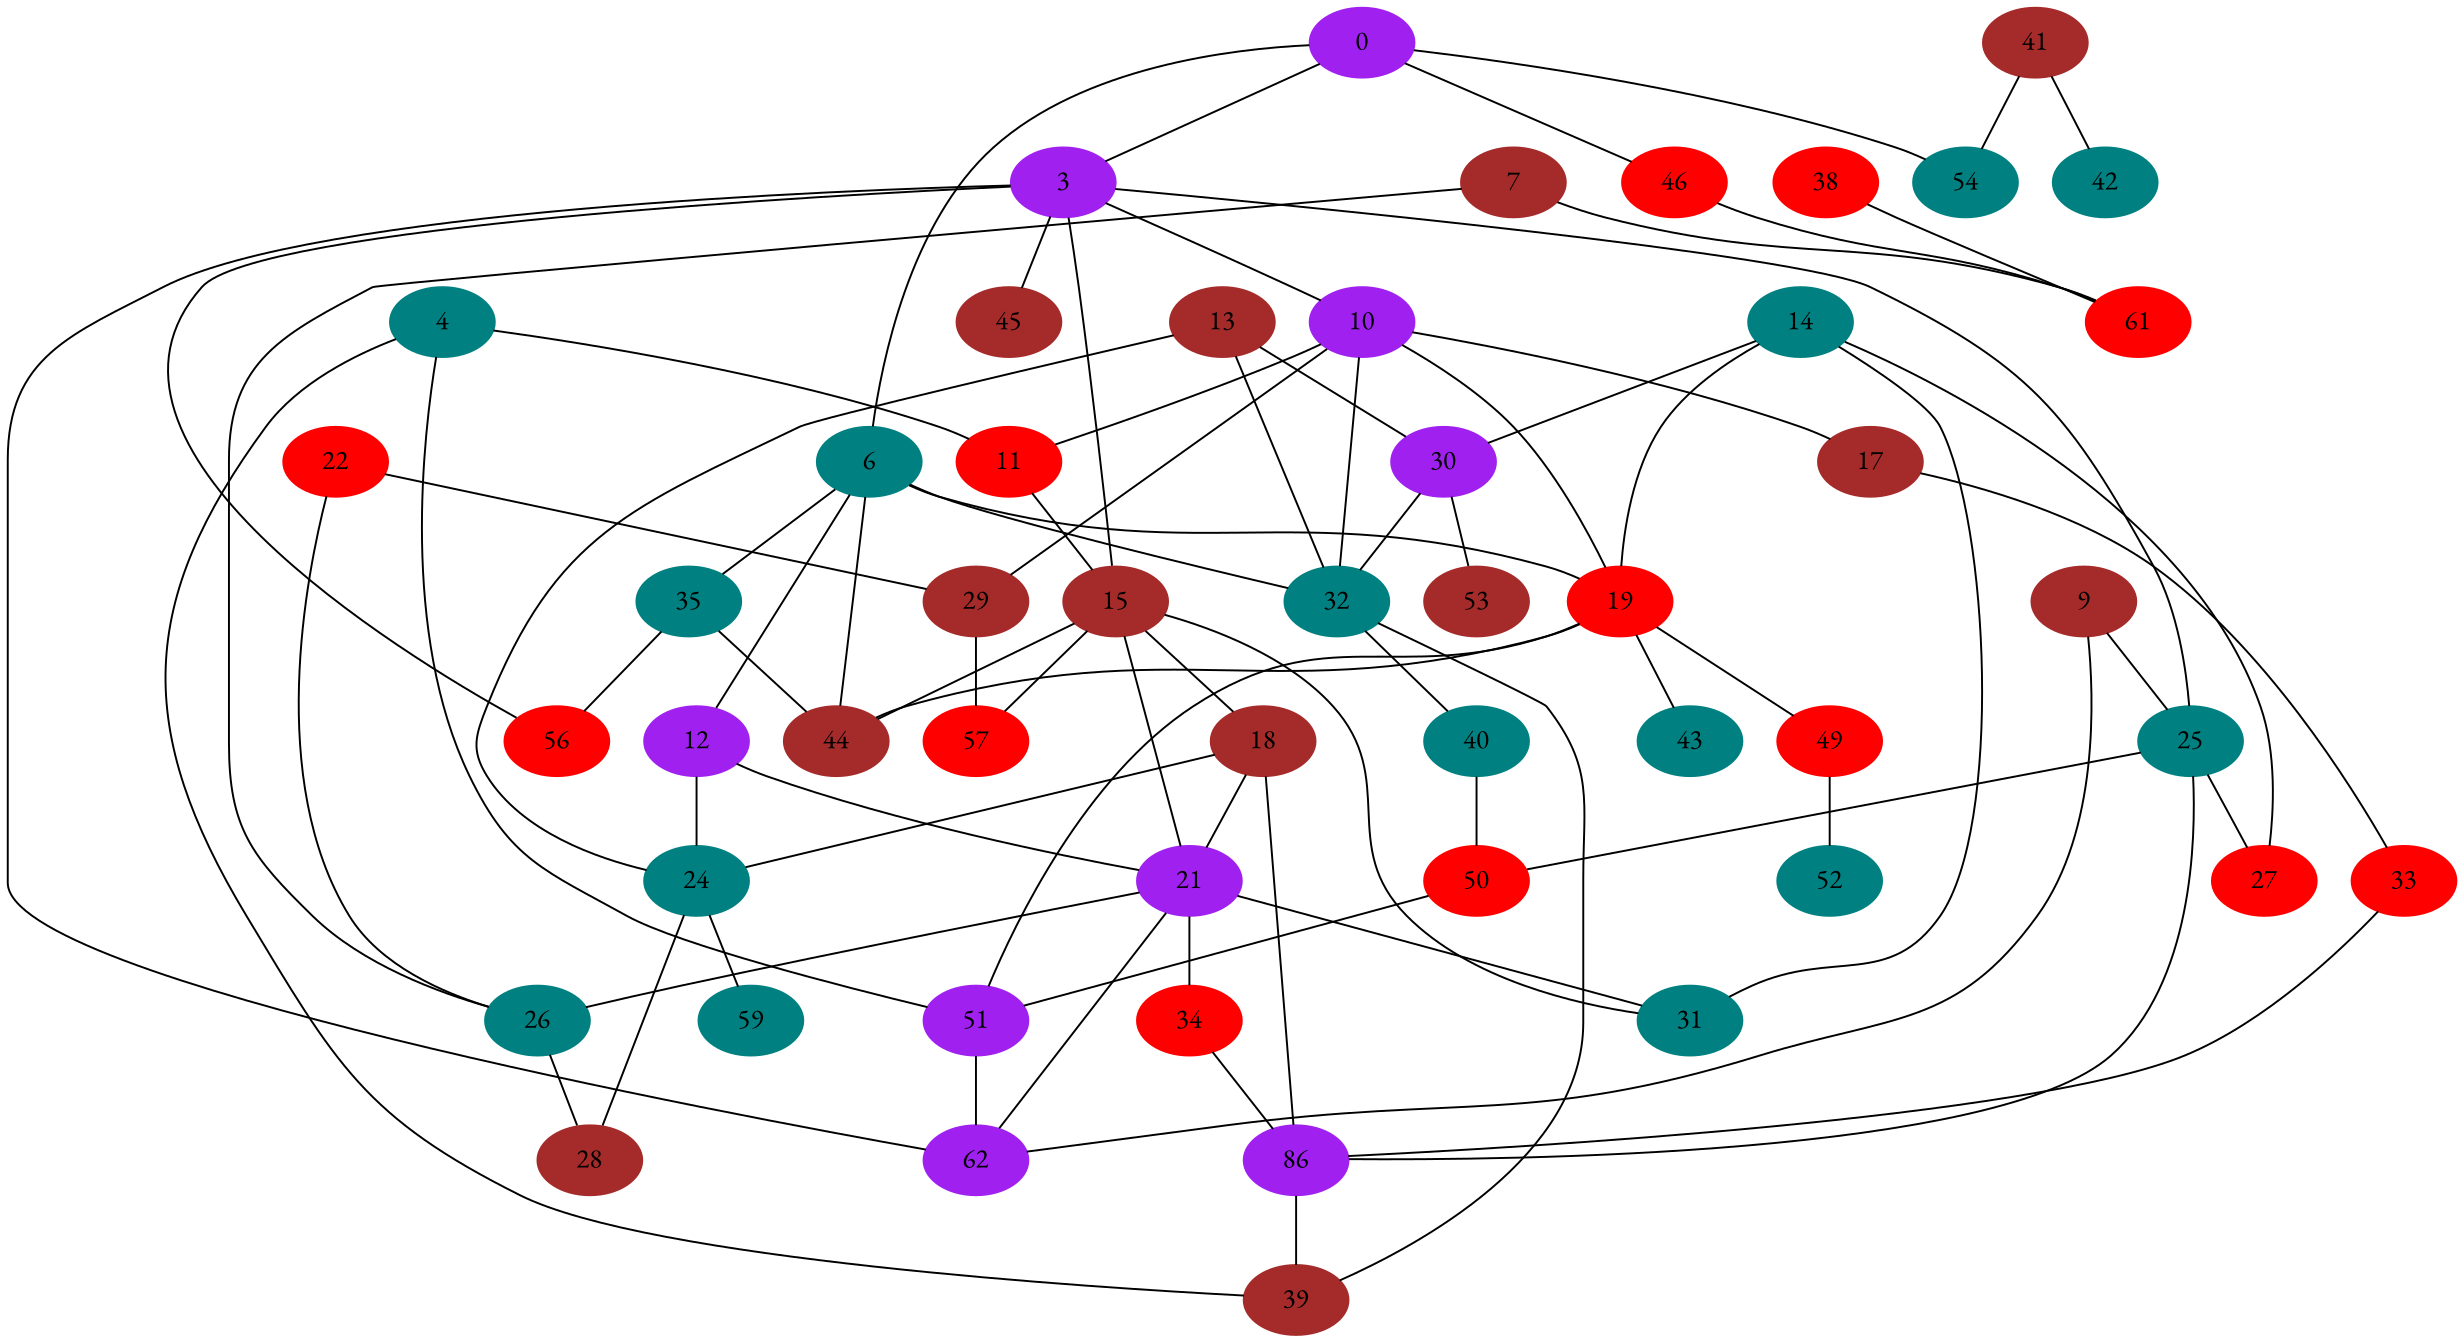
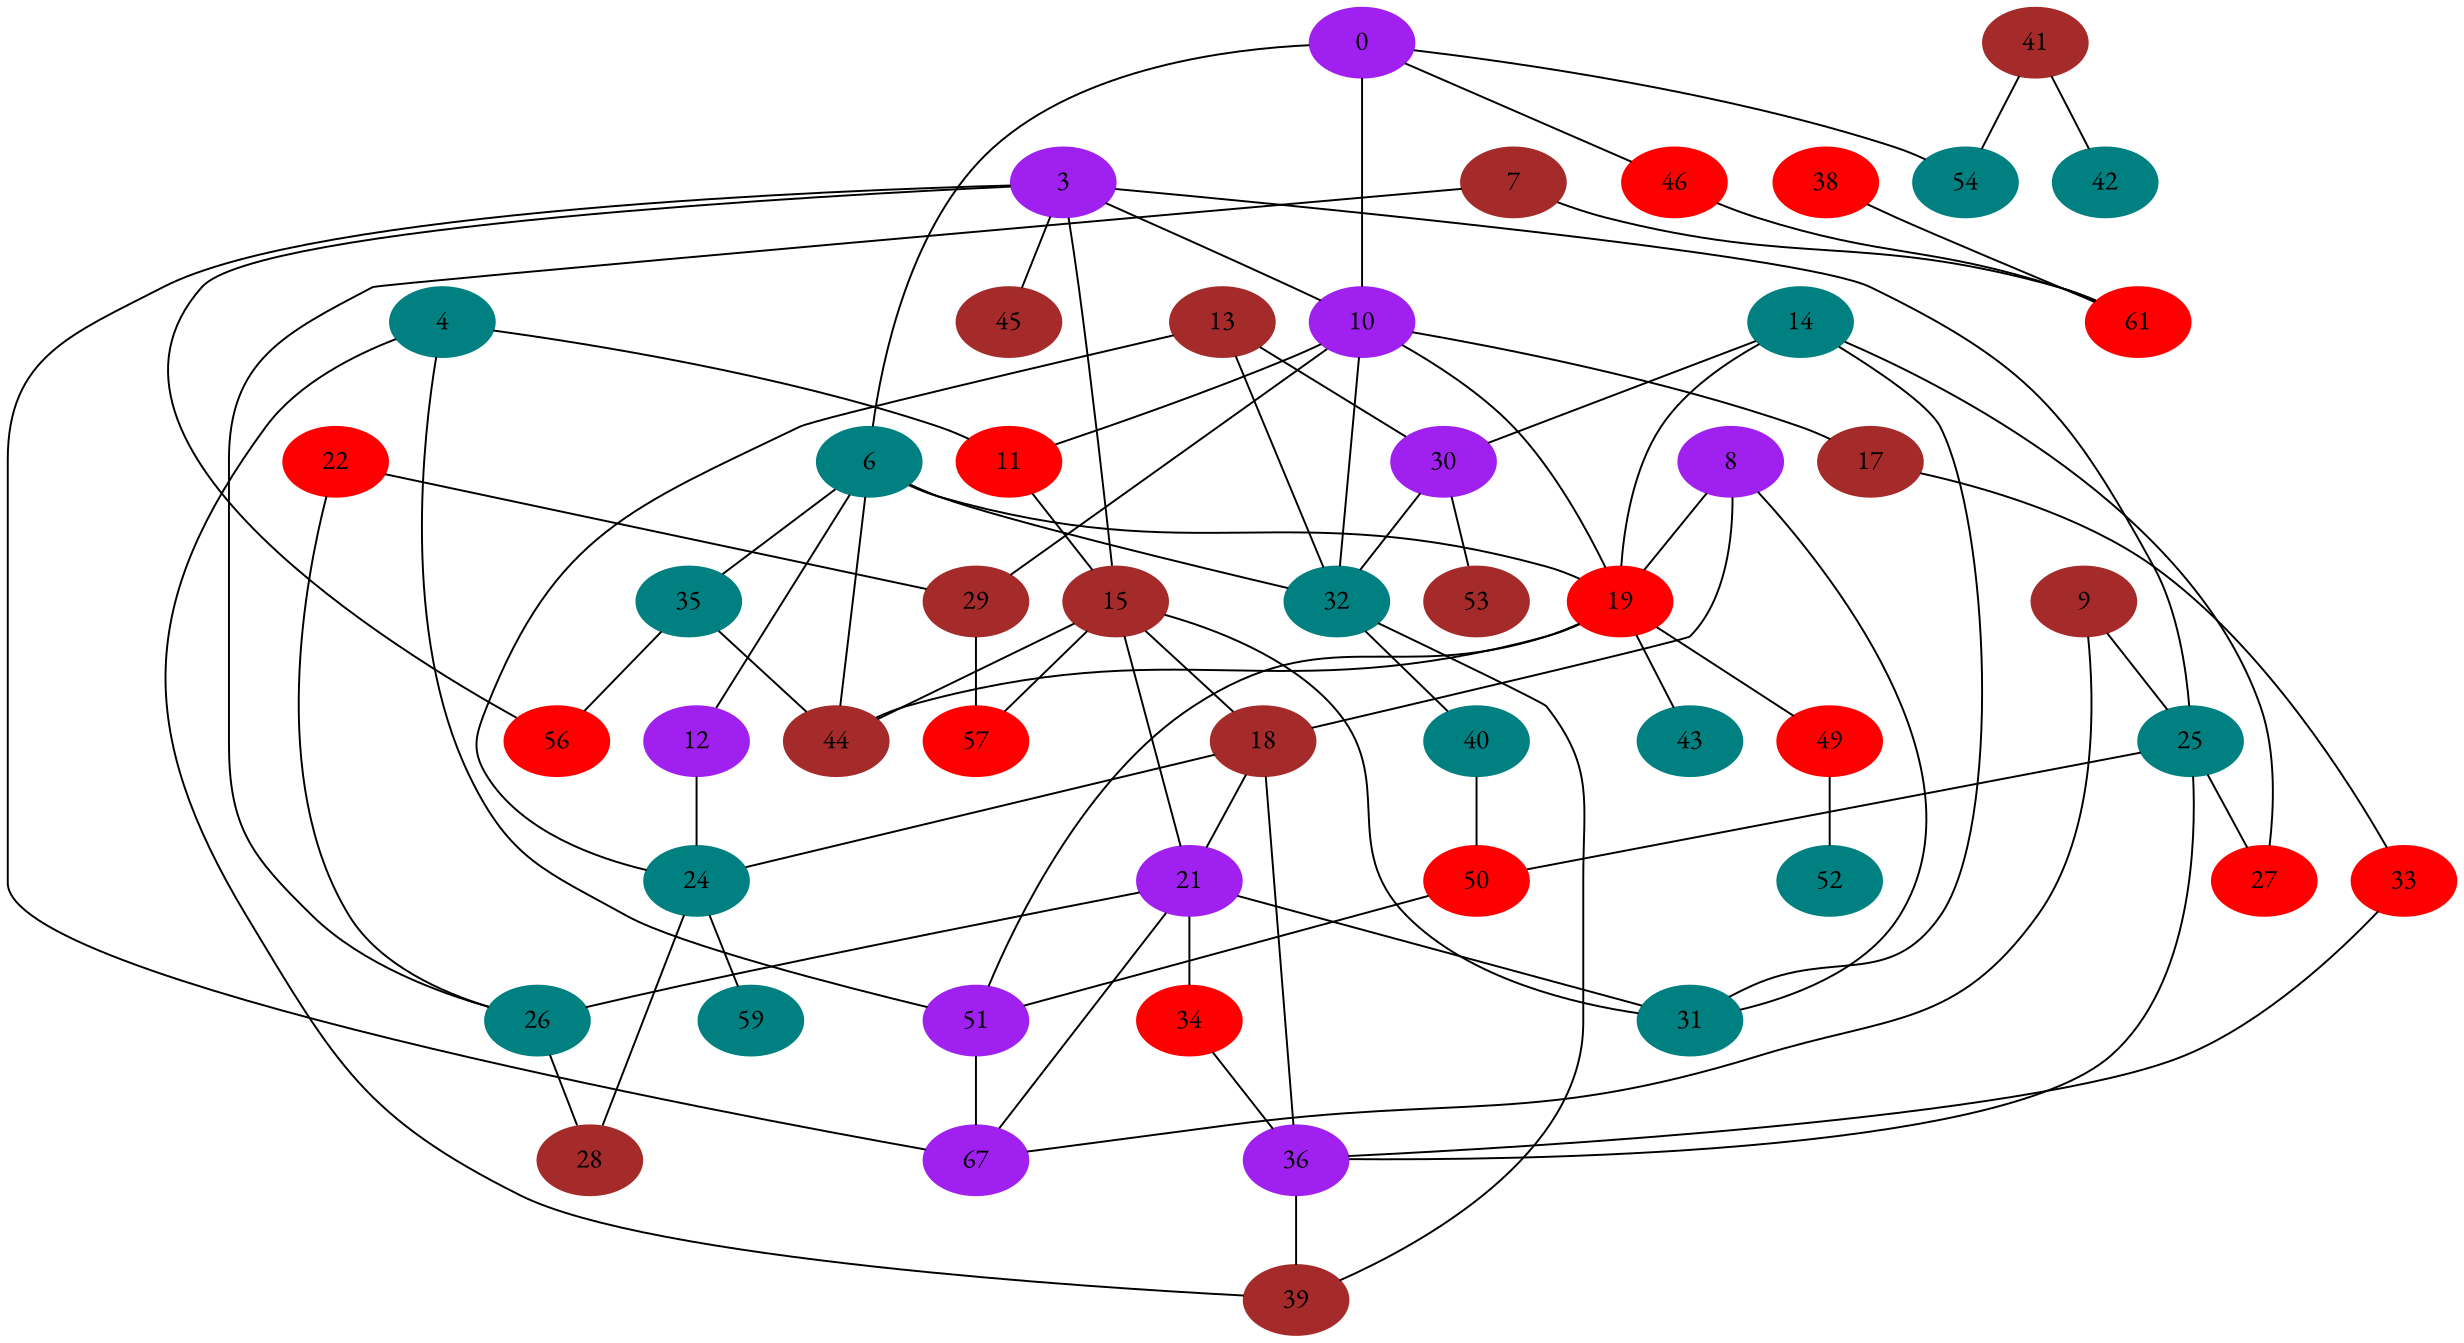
edge "0" -- "3": now "0" -- "10"
node "8": added
edge "12" -- "21": removed
node "62": label "62" -> "67"
node "86": label "86" -> "36"
